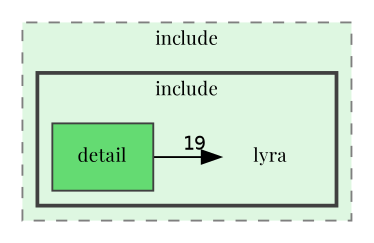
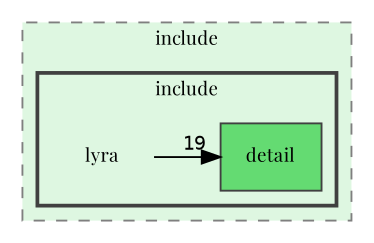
edge "detail" -> "lyra": reversed
